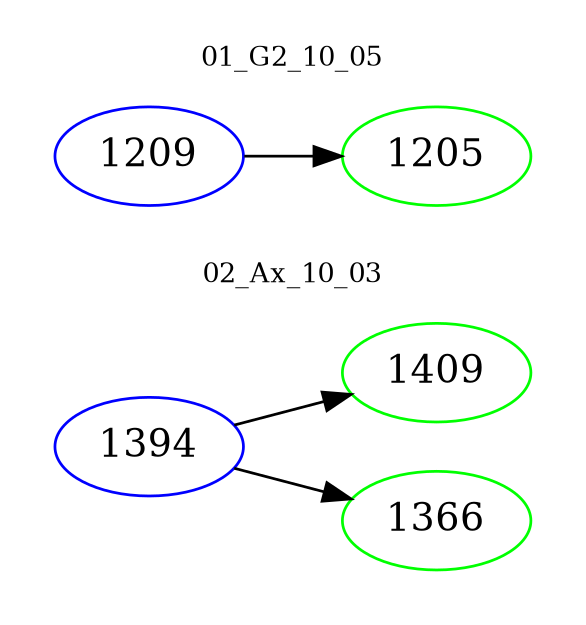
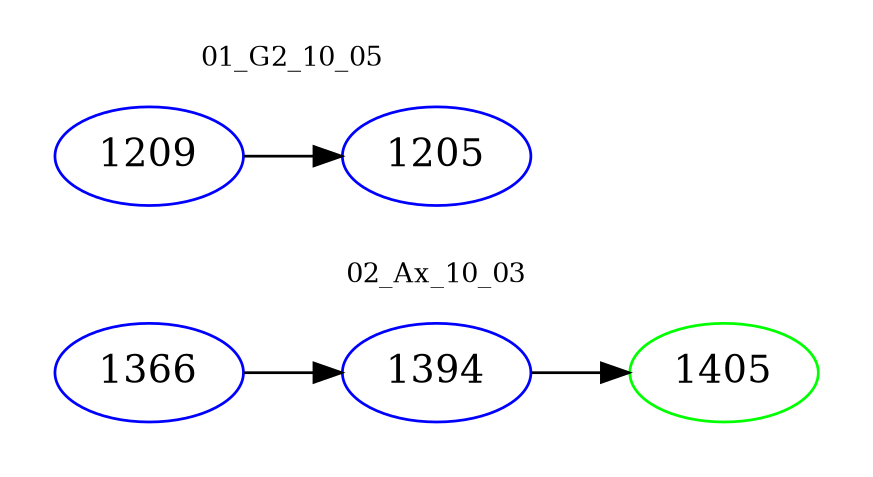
node "1205": color green -> blue
node "1409": label "1409" -> "1405"
edge "1394" -> "1366": reversed
node "1366": color green -> blue
